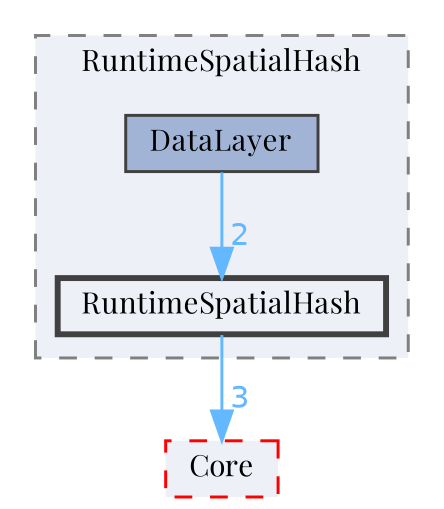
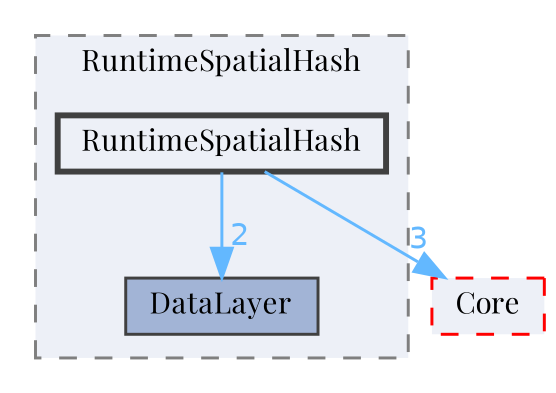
edge "DataLayer" -> "RuntimeSpatialHash": reversed
